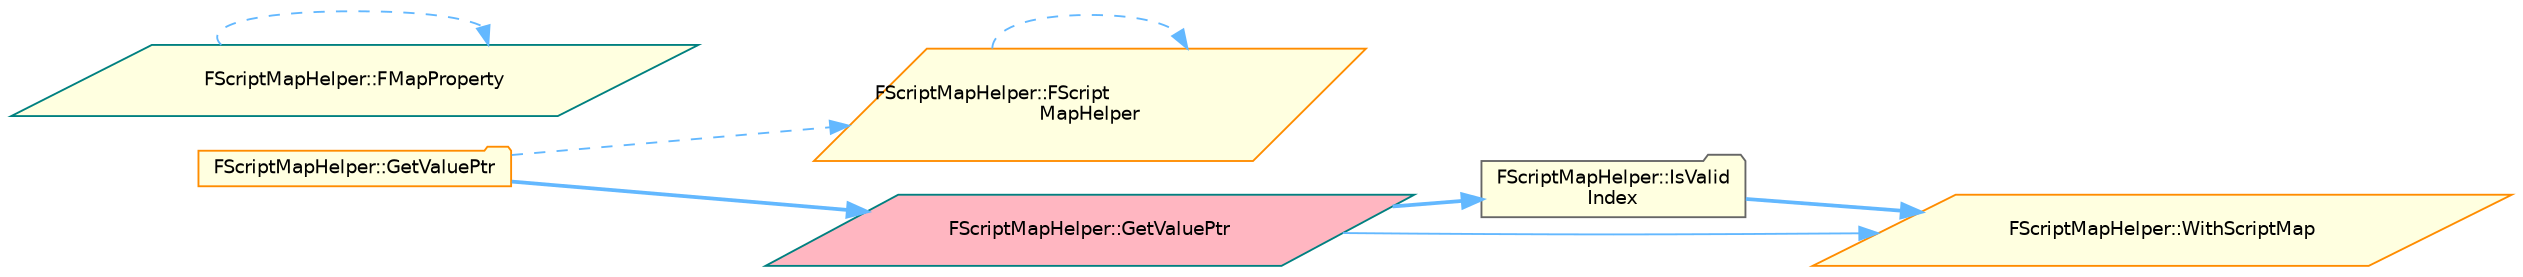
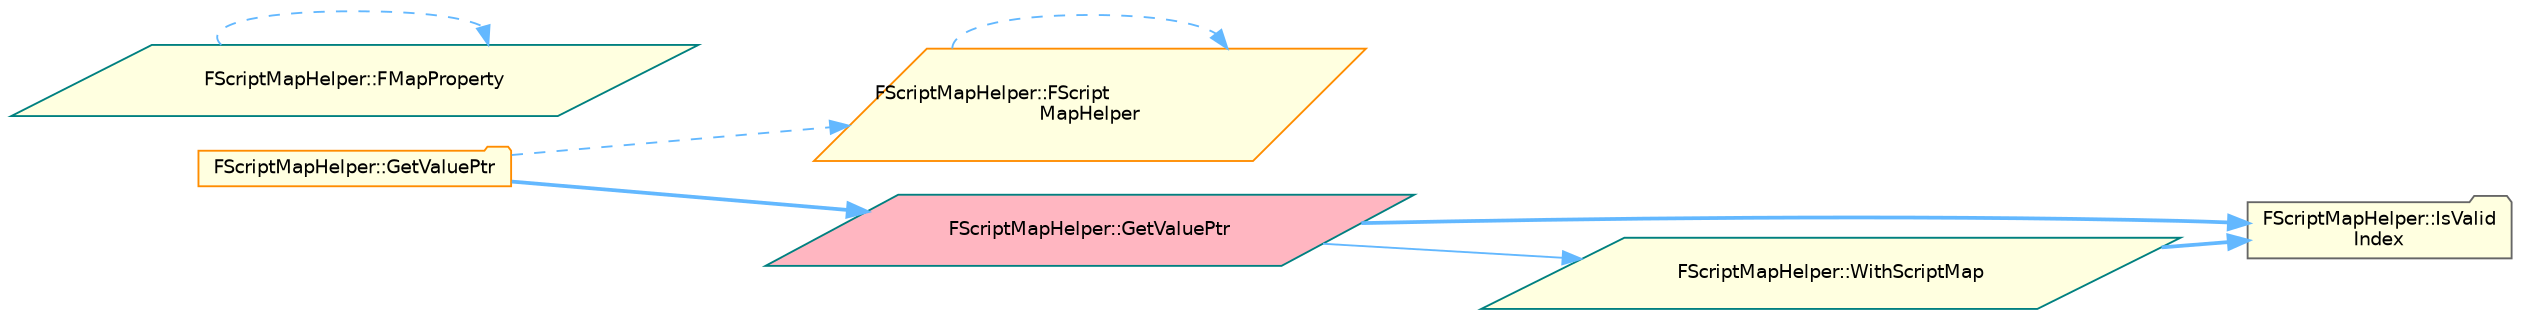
edge "FScriptMapHelper::IsValid Index" -> "FScriptMapHelper::WithScriptMap": reversed
node "FScriptMapHelper::WithScriptMap": color darkorange -> teal
